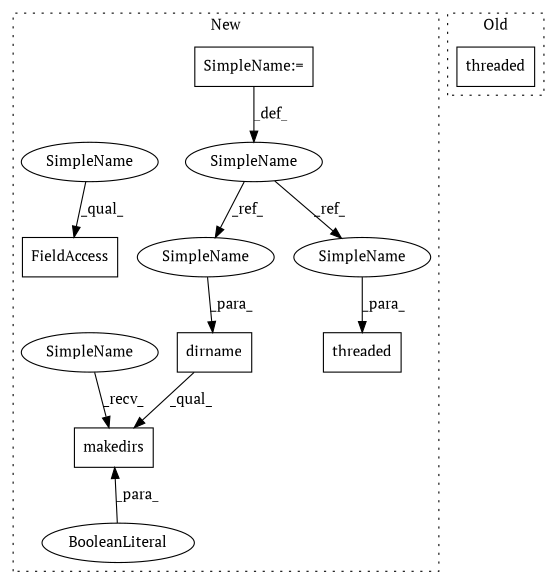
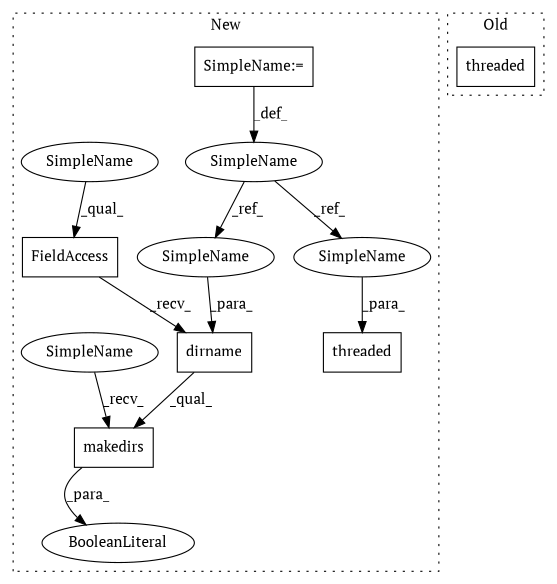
edge "FieldAccess" -> "dirname": added, label "_recv_"
edge "BooleanLiteral" -> "makedirs": reversed
